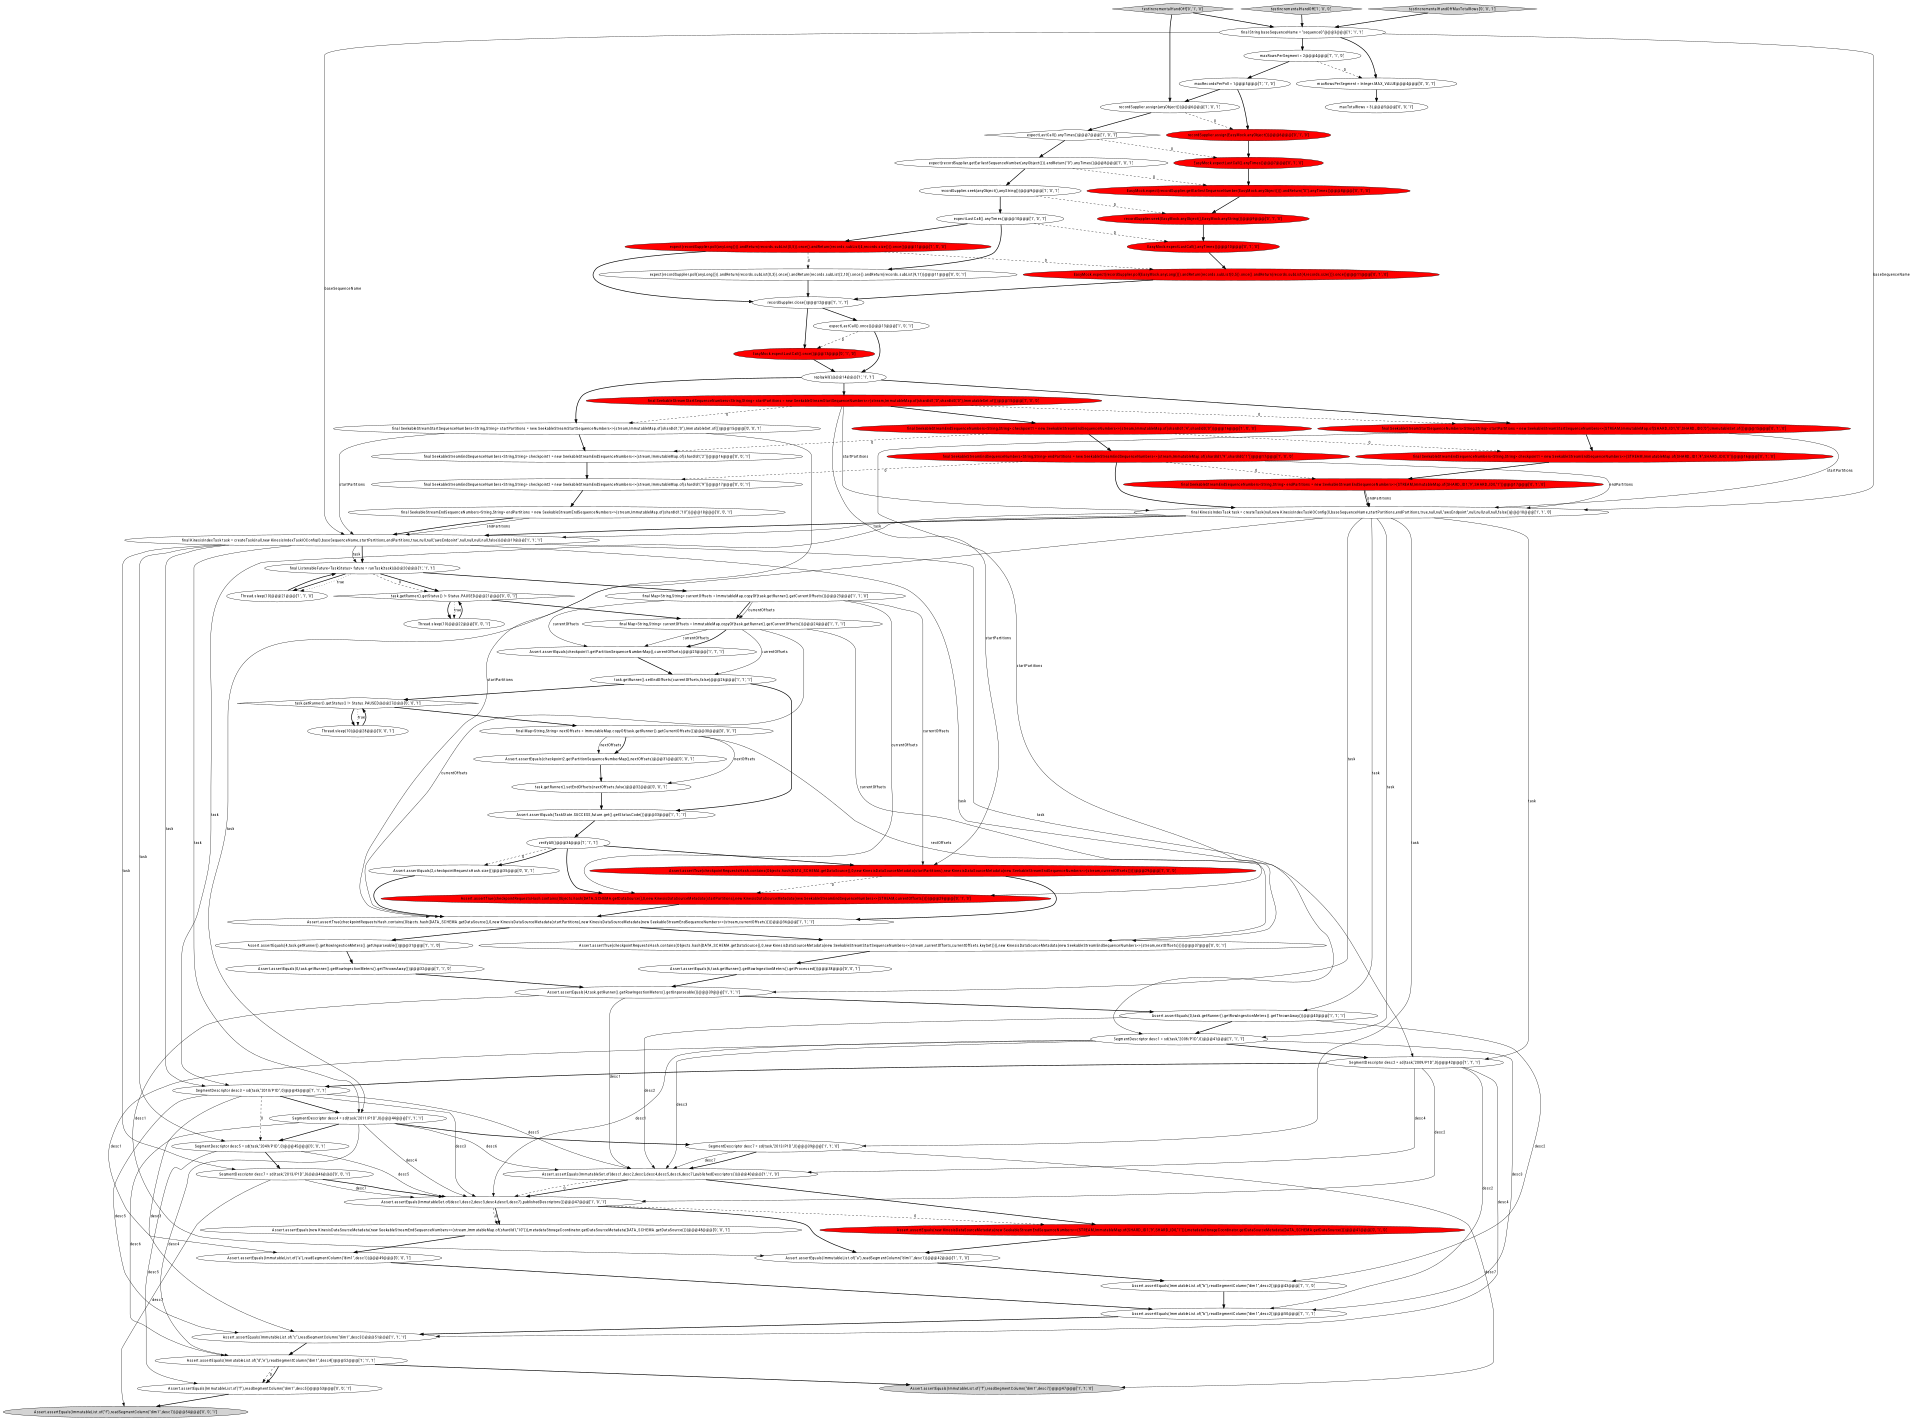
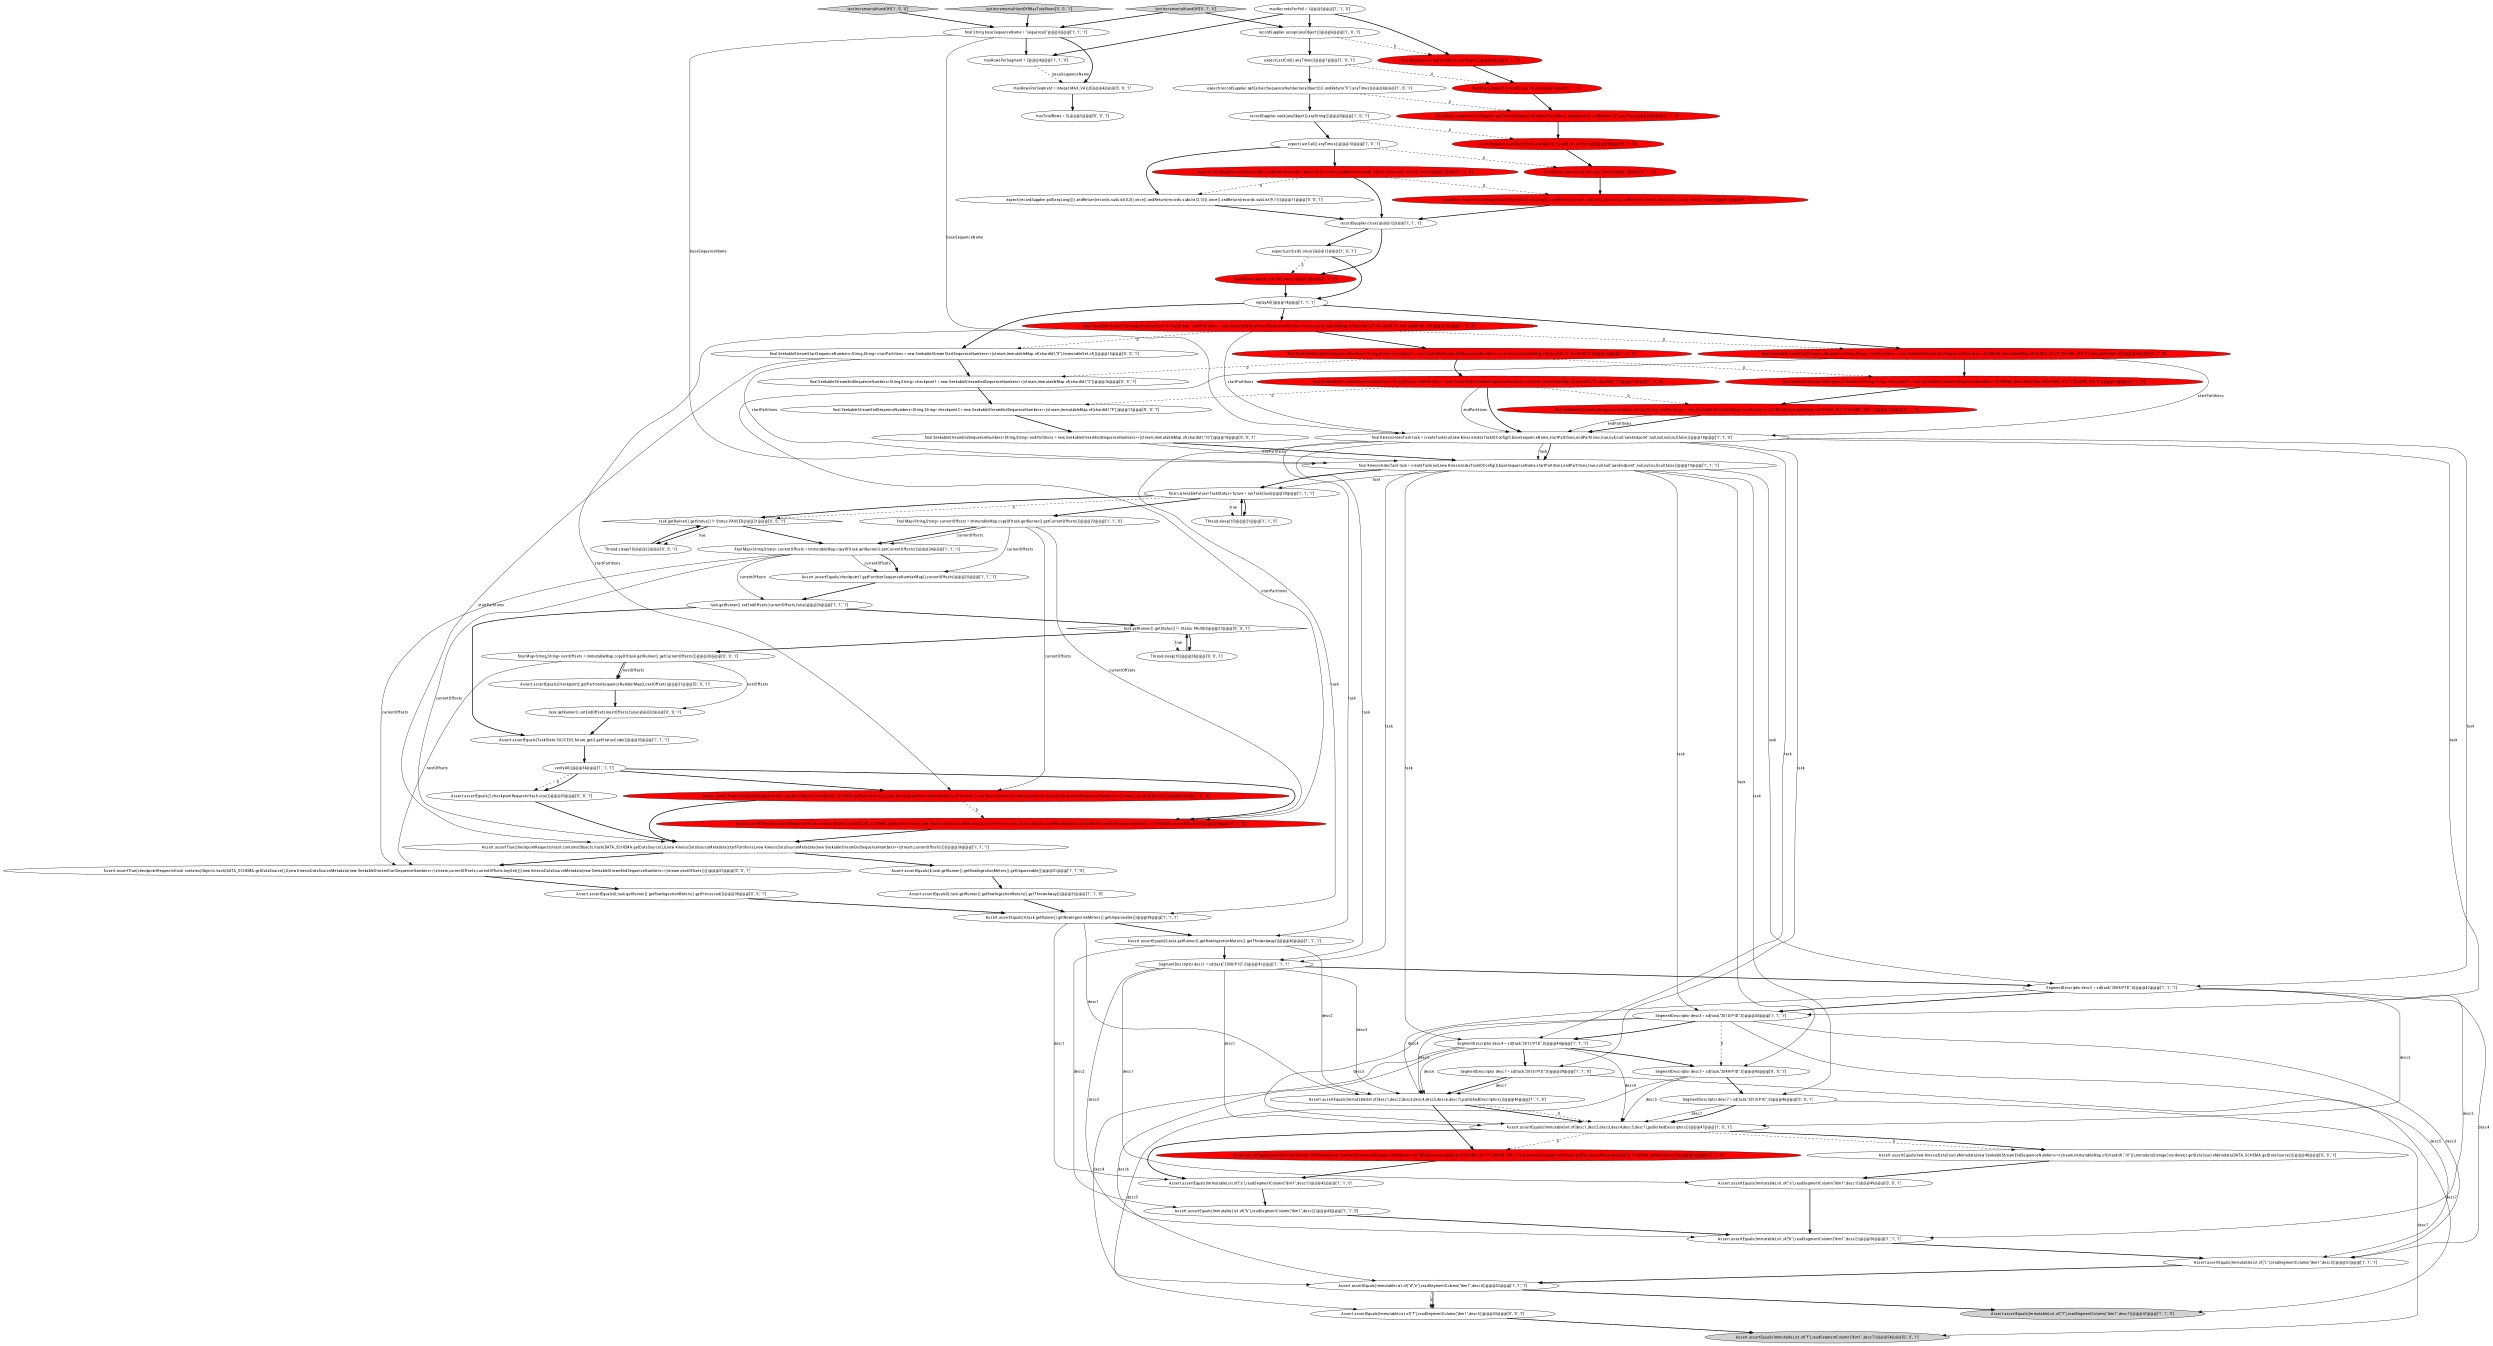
edge "maxRowsPerSegment = 2@@@4@@@['1', '1', '0']" -> "maxRecordsPerPoll = 1@@@5@@@['1', '1', '0']": reversed
edge "maxRowsPerSegment = 2@@@4@@@['1', '1', '0']" -> "maxRowsPerSegment = Integer.MAX_VALUE@@@4@@@['0', '0', '1']": label "0" -> "baseSequenceName"
node "expectLastCall().anyTimes()@@@7@@@['1', '0', '1']": shape diamond -> ellipse
